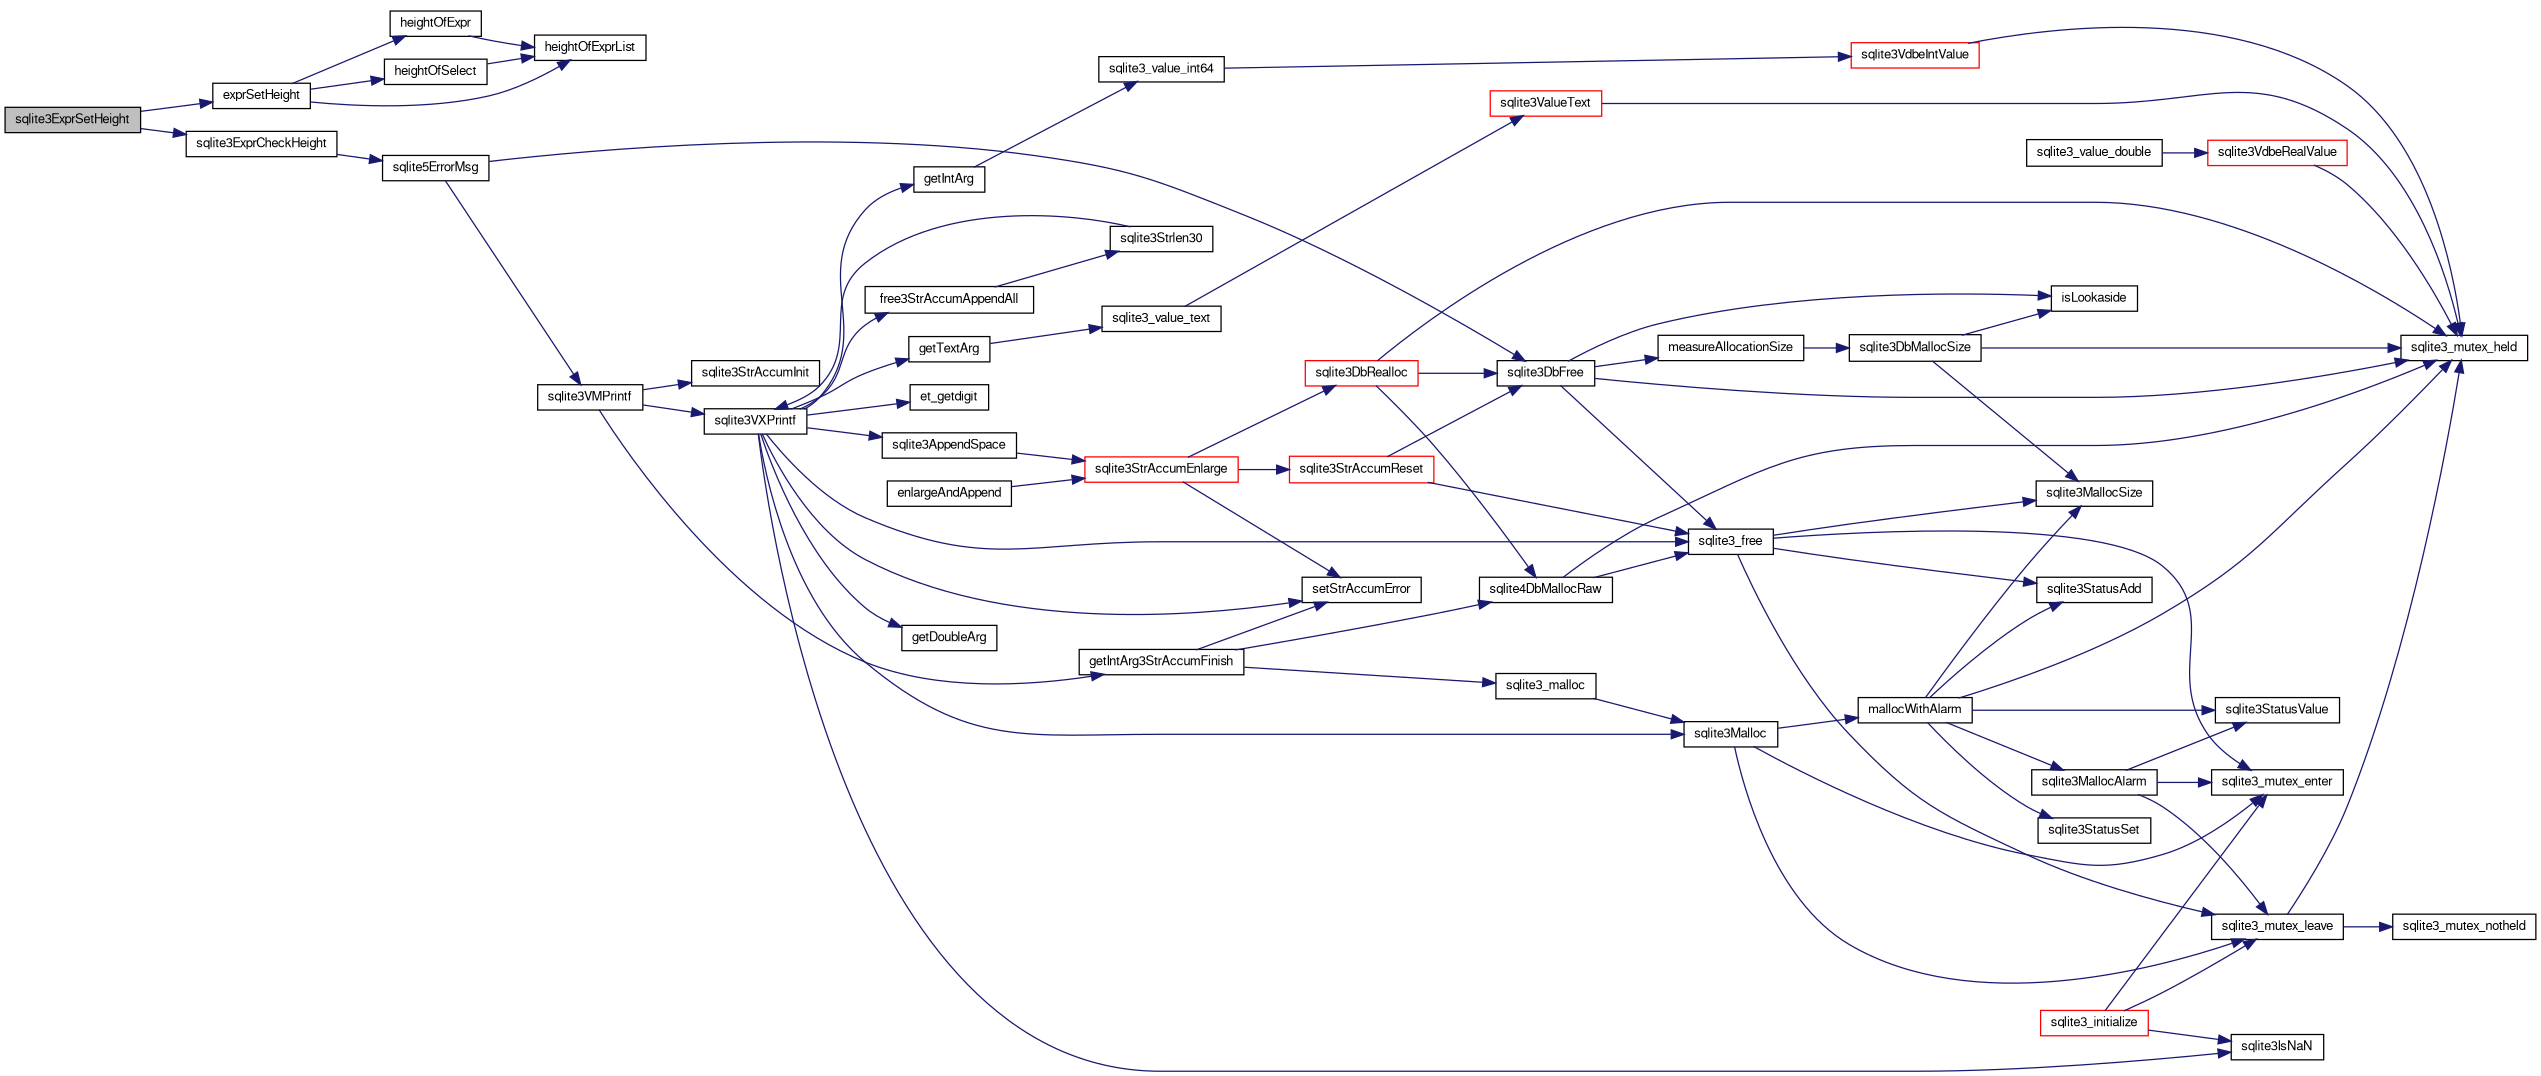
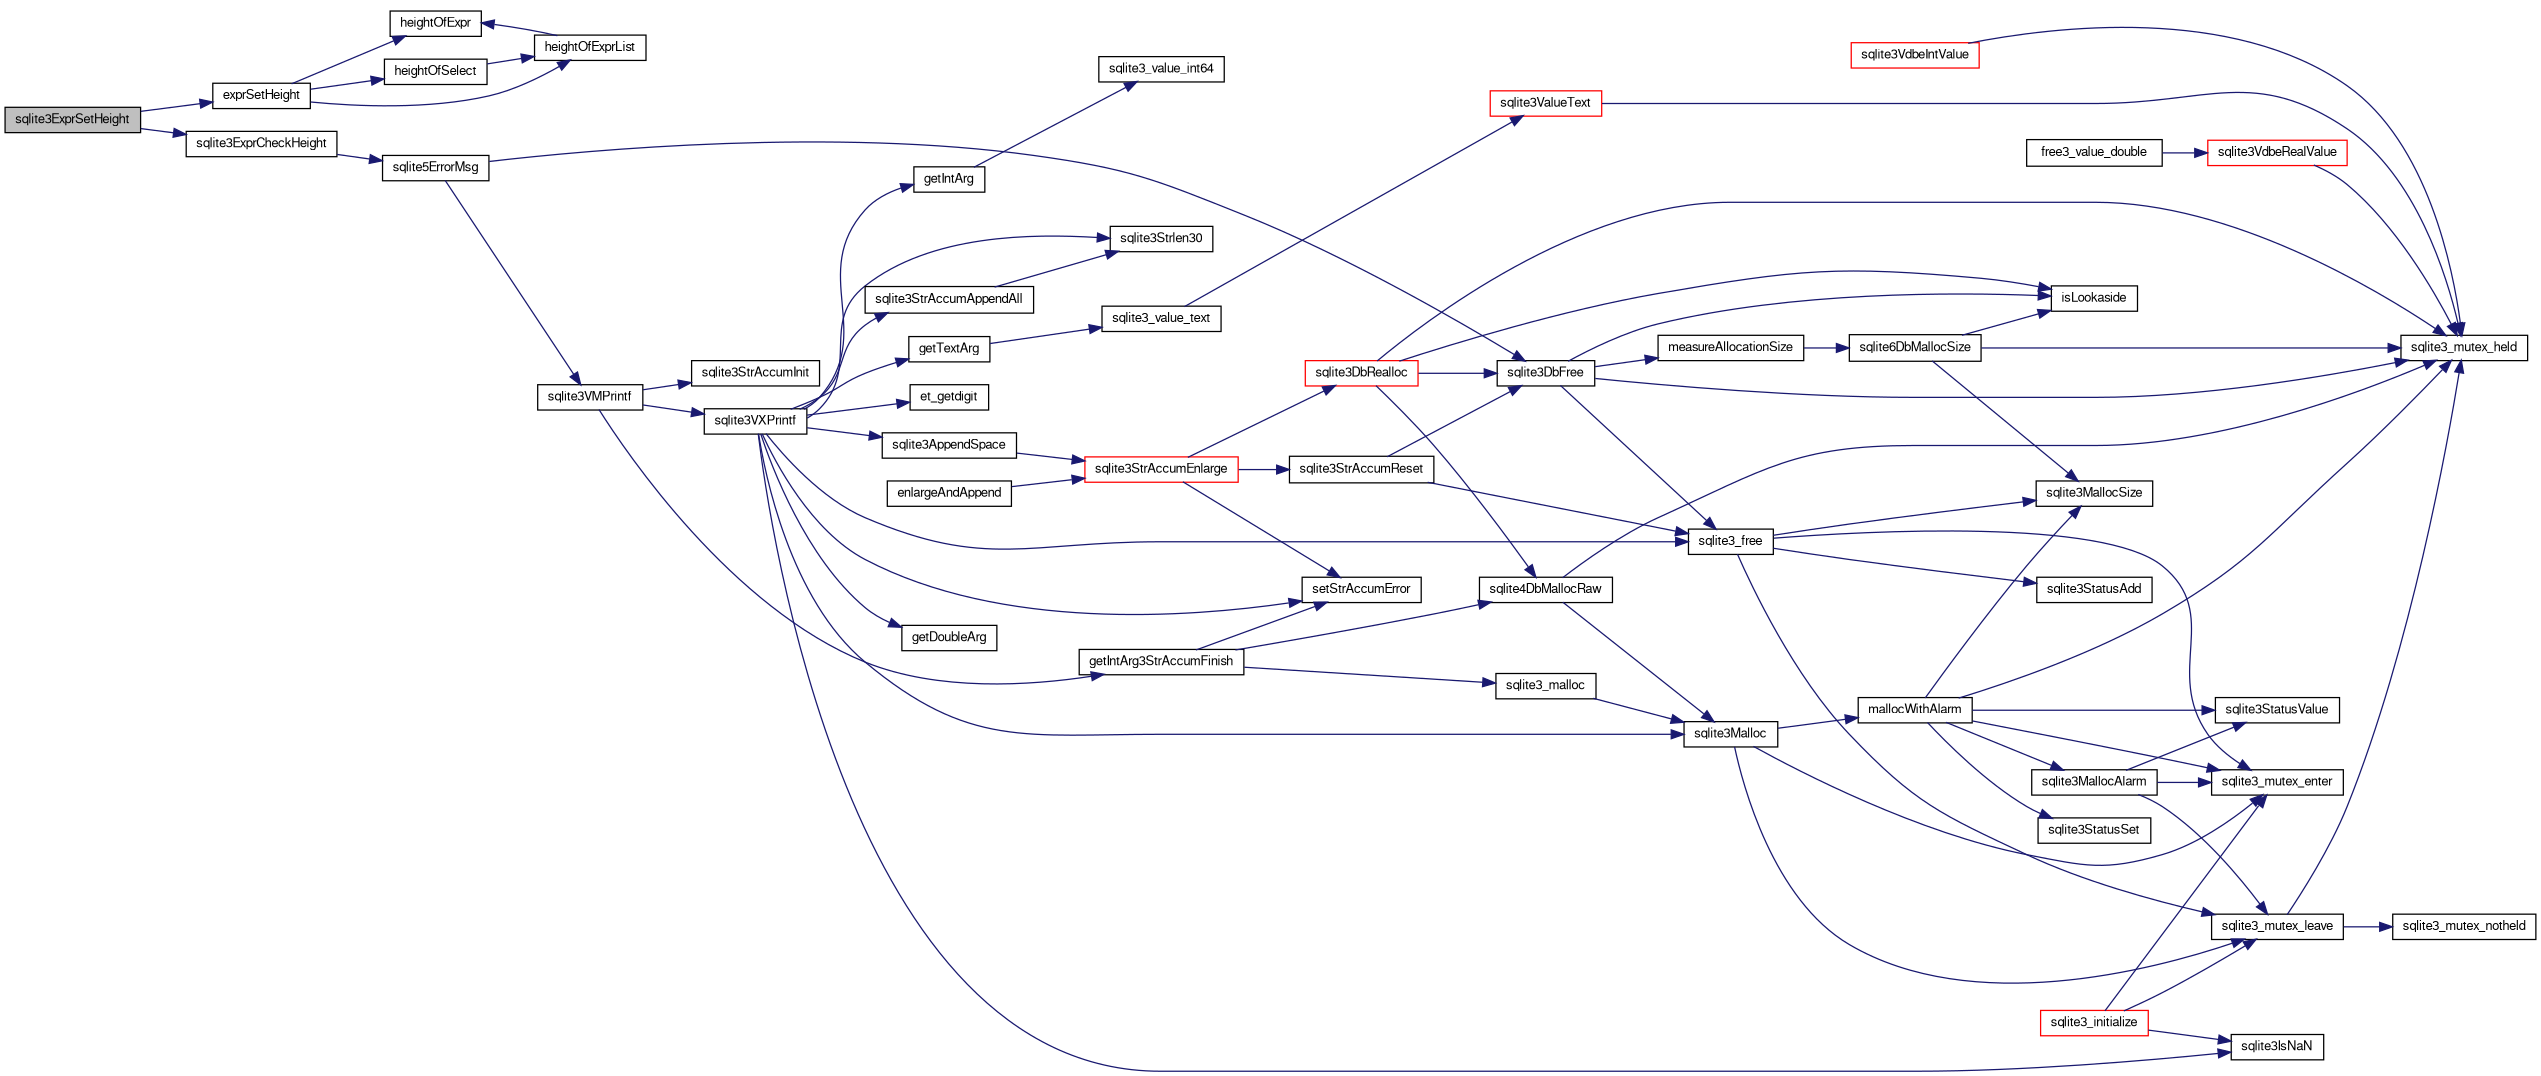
edge "heightOfExpr" -> "heightOfExprList": reversed
edge "sqlite3_value_int64" -> "sqlite3VdbeIntValue": removed
node "sqlite3_value_double": label "sqlite3_value_double" -> "free3_value_double"
edge "sqlite3Strlen30" -> "sqlite3VXPrintf": reversed
edge "sqlite3DbRealloc" -> "isLookaside": added
node "free3StrAccumAppendAll": label "free3StrAccumAppendAll" -> "sqlite3StrAccumAppendAll"
node "sqlite3DbMallocSize": label "sqlite3DbMallocSize" -> "sqlite6DbMallocSize"
node "sqlite3StrAccumReset": color red -> black
edge "sqlite4DbMallocRaw" -> "sqlite3_free": now "sqlite4DbMallocRaw" -> "sqlite3Malloc"
edge "mallocWithAlarm" -> "sqlite3StatusAdd": now "mallocWithAlarm" -> "sqlite3_mutex_enter"
